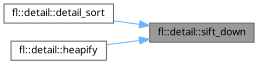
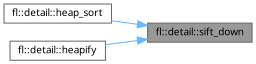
node "fl::detail::detail_sort": label "fl::detail::detail_sort" -> "fl::detail::heap_sort"
